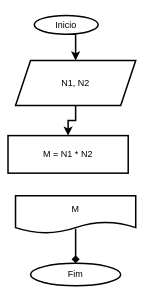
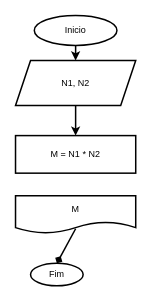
node "Inicio": size 64x19 -> 83x30
node "M = N1 * N2": moved (68, 154) -> (75, 154)
node "Fim": size 90x23 -> 53x23
